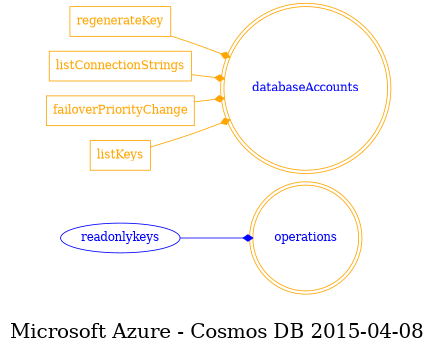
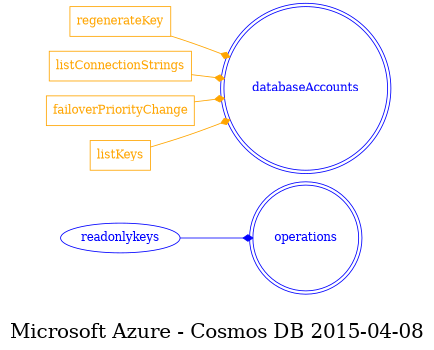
node "databaseAccounts": color orange -> blue
node "operations": color orange -> blue
